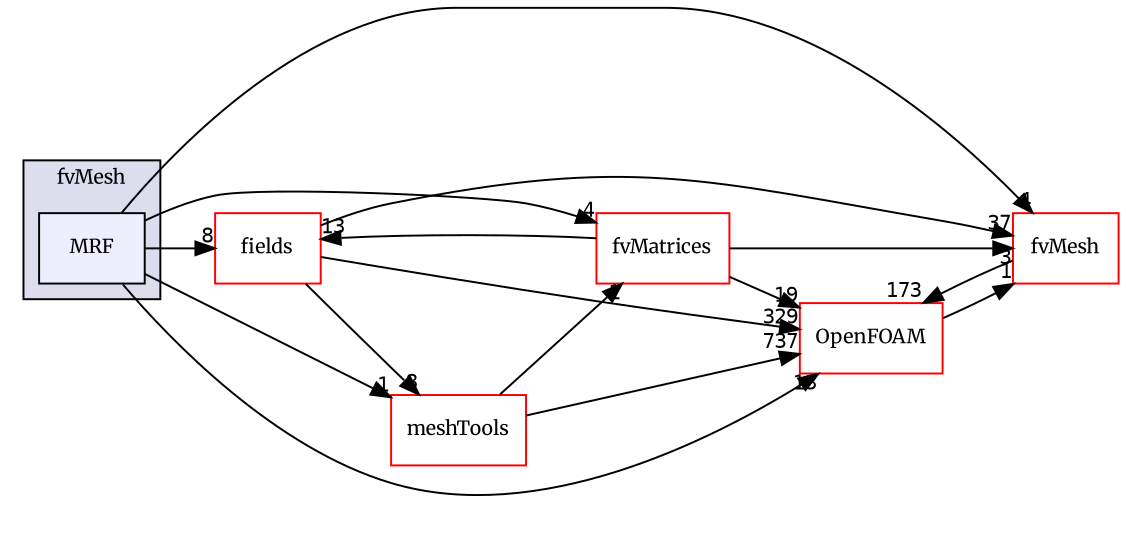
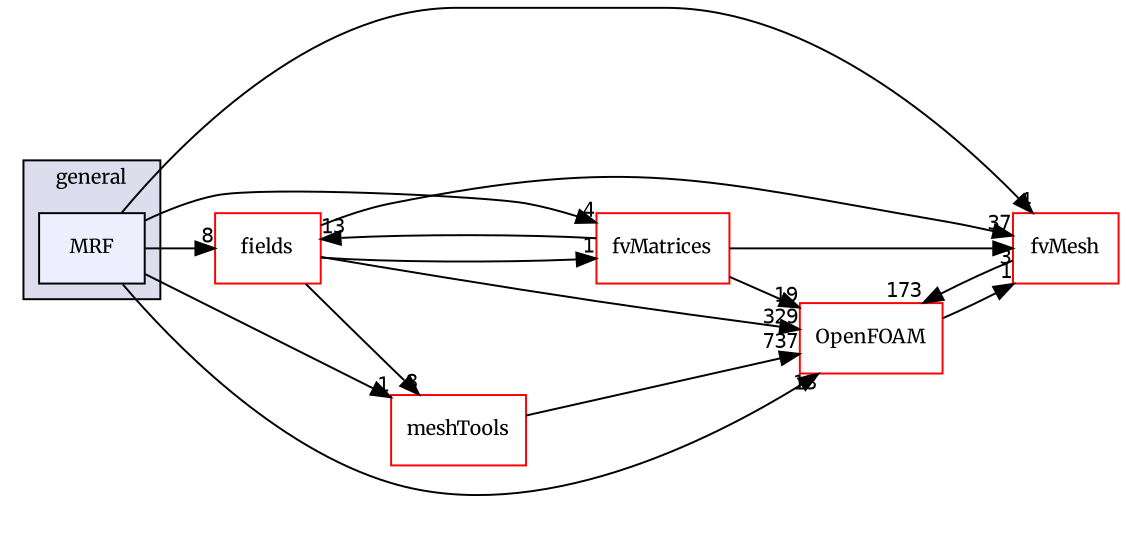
cluster "fvMesh": label "fvMesh" -> "general"
edge "meshTools" -> "fvMatrices": now "fields" -> "fvMatrices"
